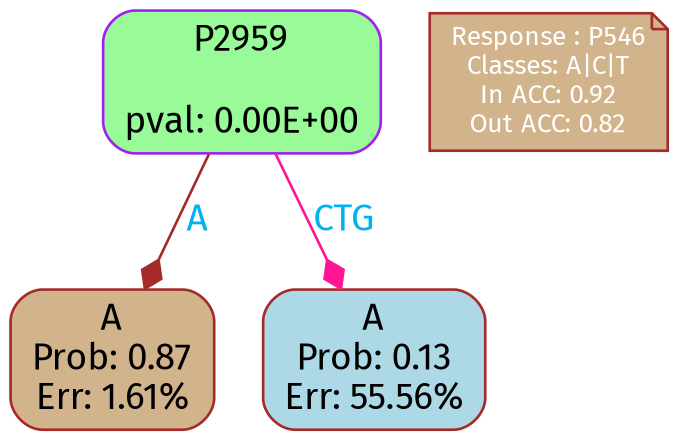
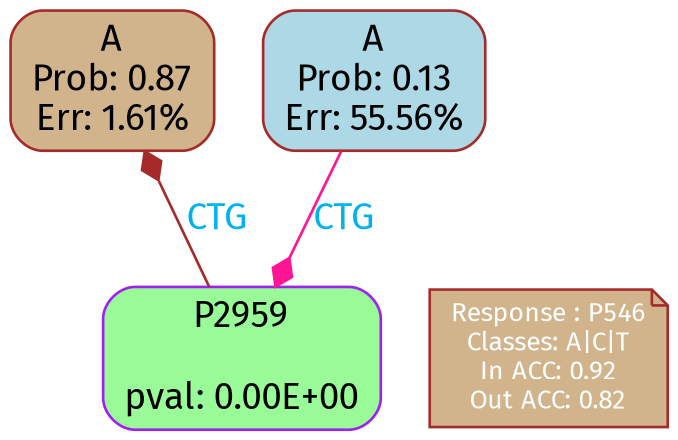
edge "P2959 pval: 0.00E+00" -> "A Prob: 0.13 Err: 55.56%": reversed
edge "P2959 pval: 0.00E+00" -> "A Prob: 0.87 Err: 1.61%": label "A" -> "CTG"
